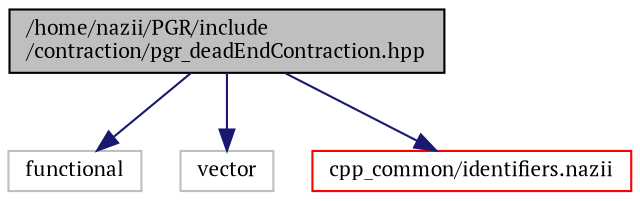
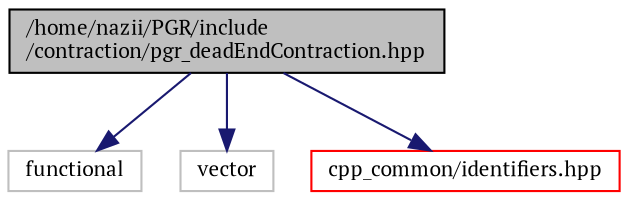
node "cpp_common/identifiers.nazii": label "cpp_common/identifiers.nazii" -> "cpp_common/identifiers.hpp"
